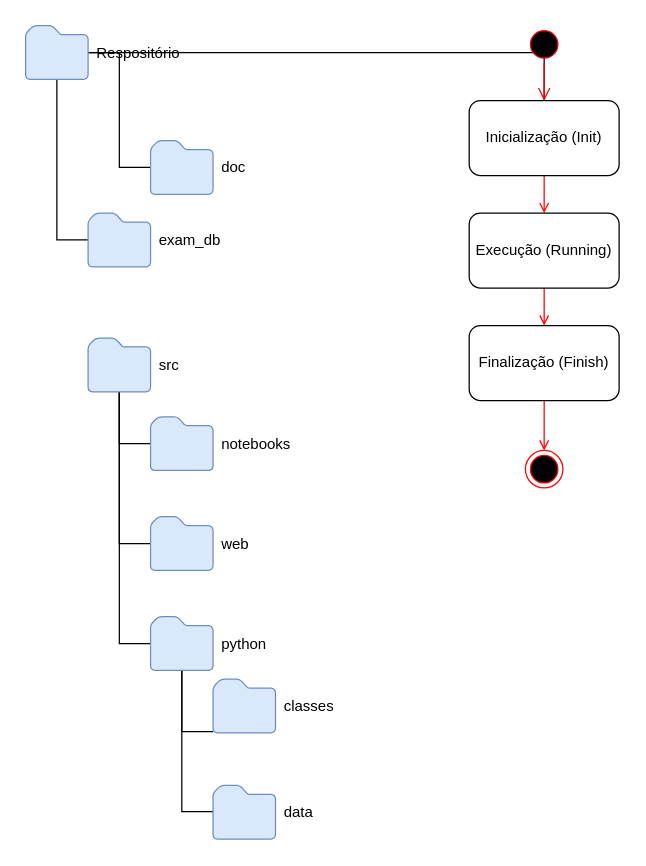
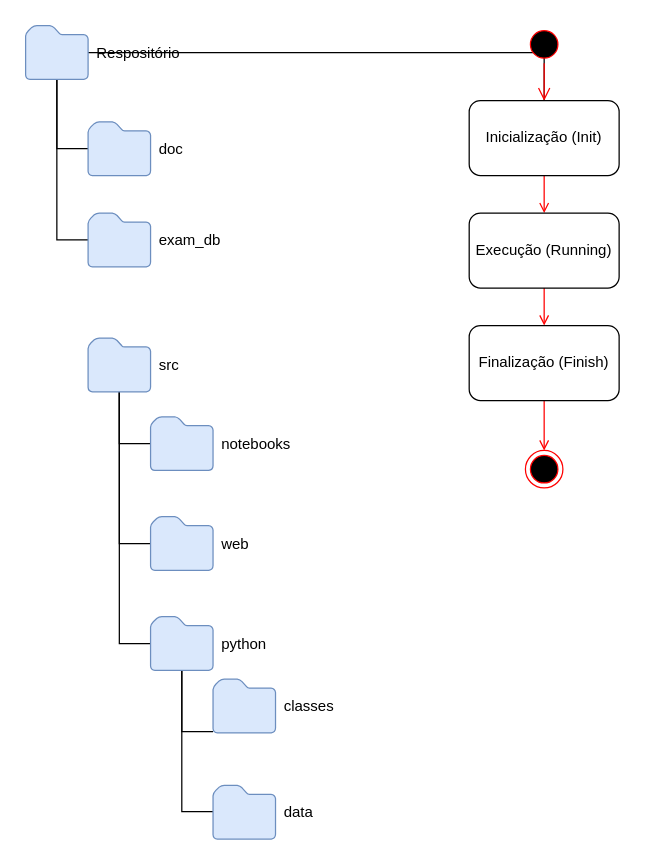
node "doc": moved (182, 168) -> (119, 149)
